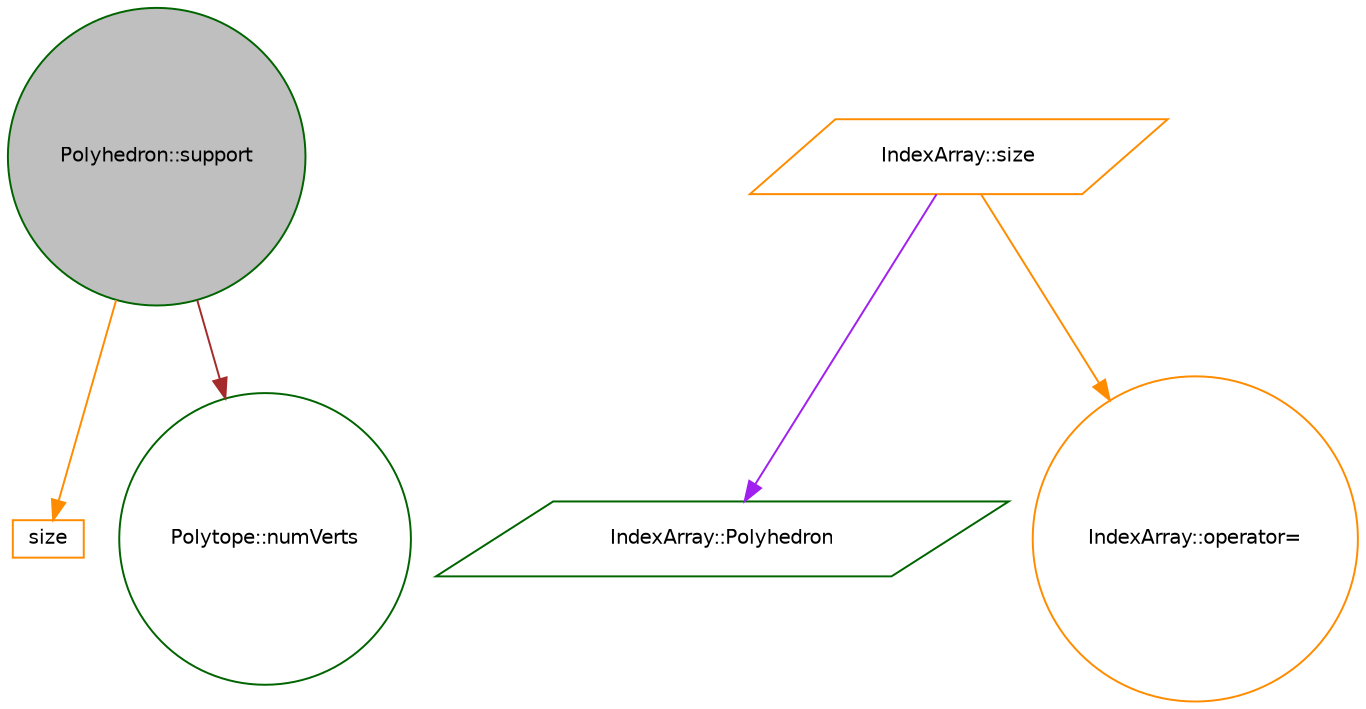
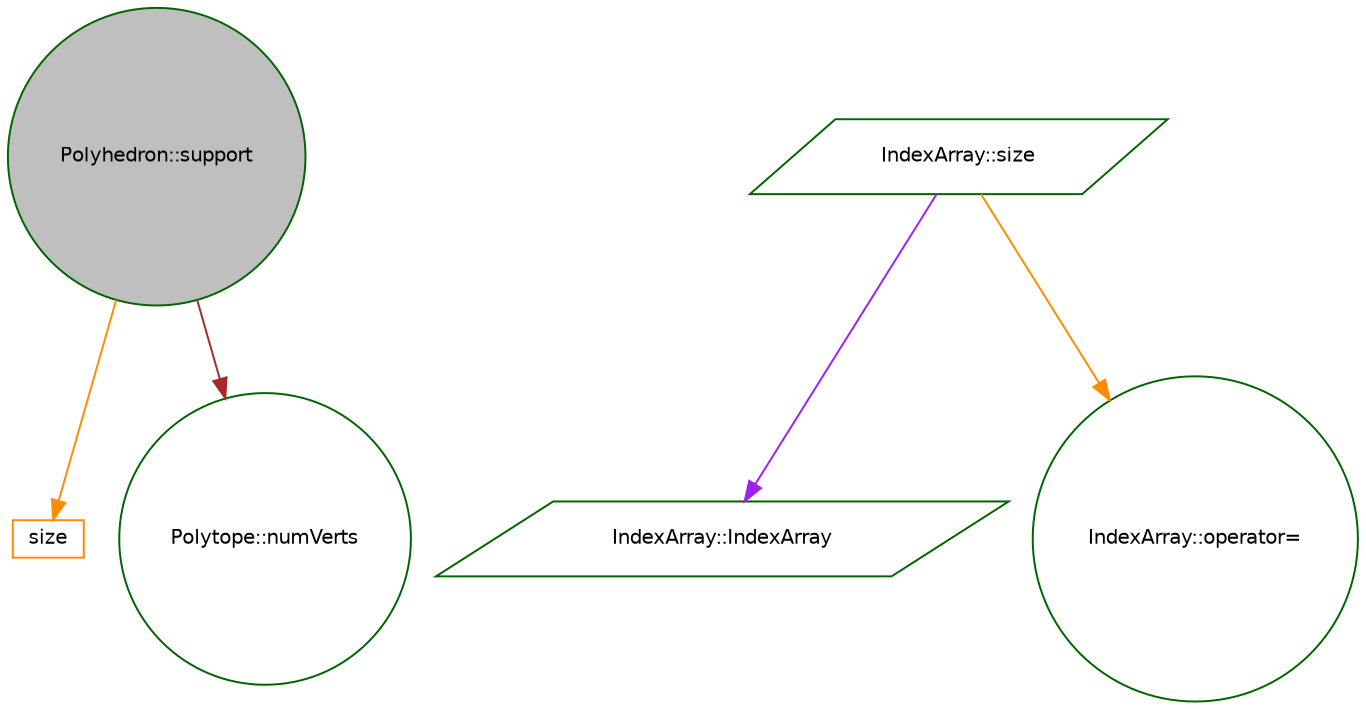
node "IndexArray::size": color darkorange -> darkgreen
node "IndexArray::Polyhedron": label "IndexArray::Polyhedron" -> "IndexArray::IndexArray"
node "IndexArray::operator=": color darkorange -> darkgreen
